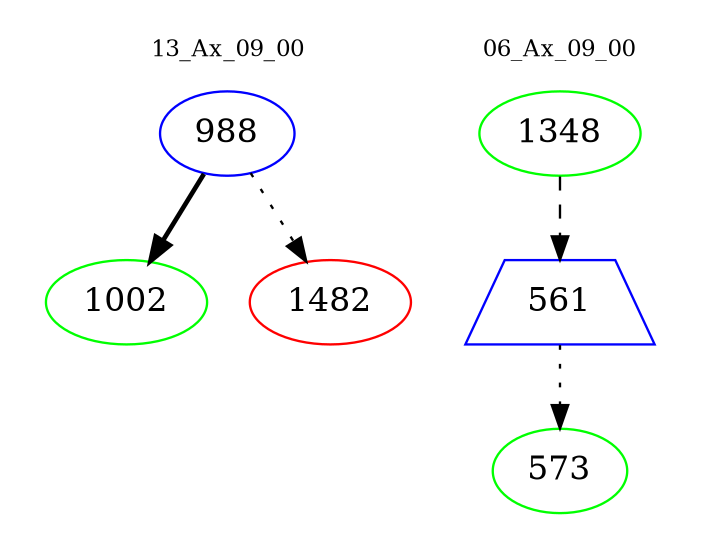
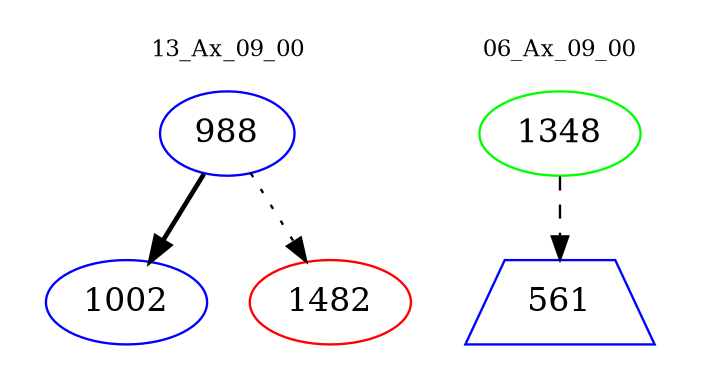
node "1002": color green -> blue
node "573": removed
